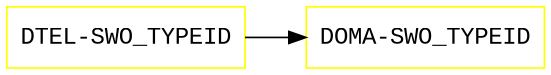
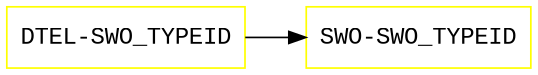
node "DOMA-SWO_TYPEID": label "DOMA-SWO_TYPEID" -> "SWO-SWO_TYPEID"
